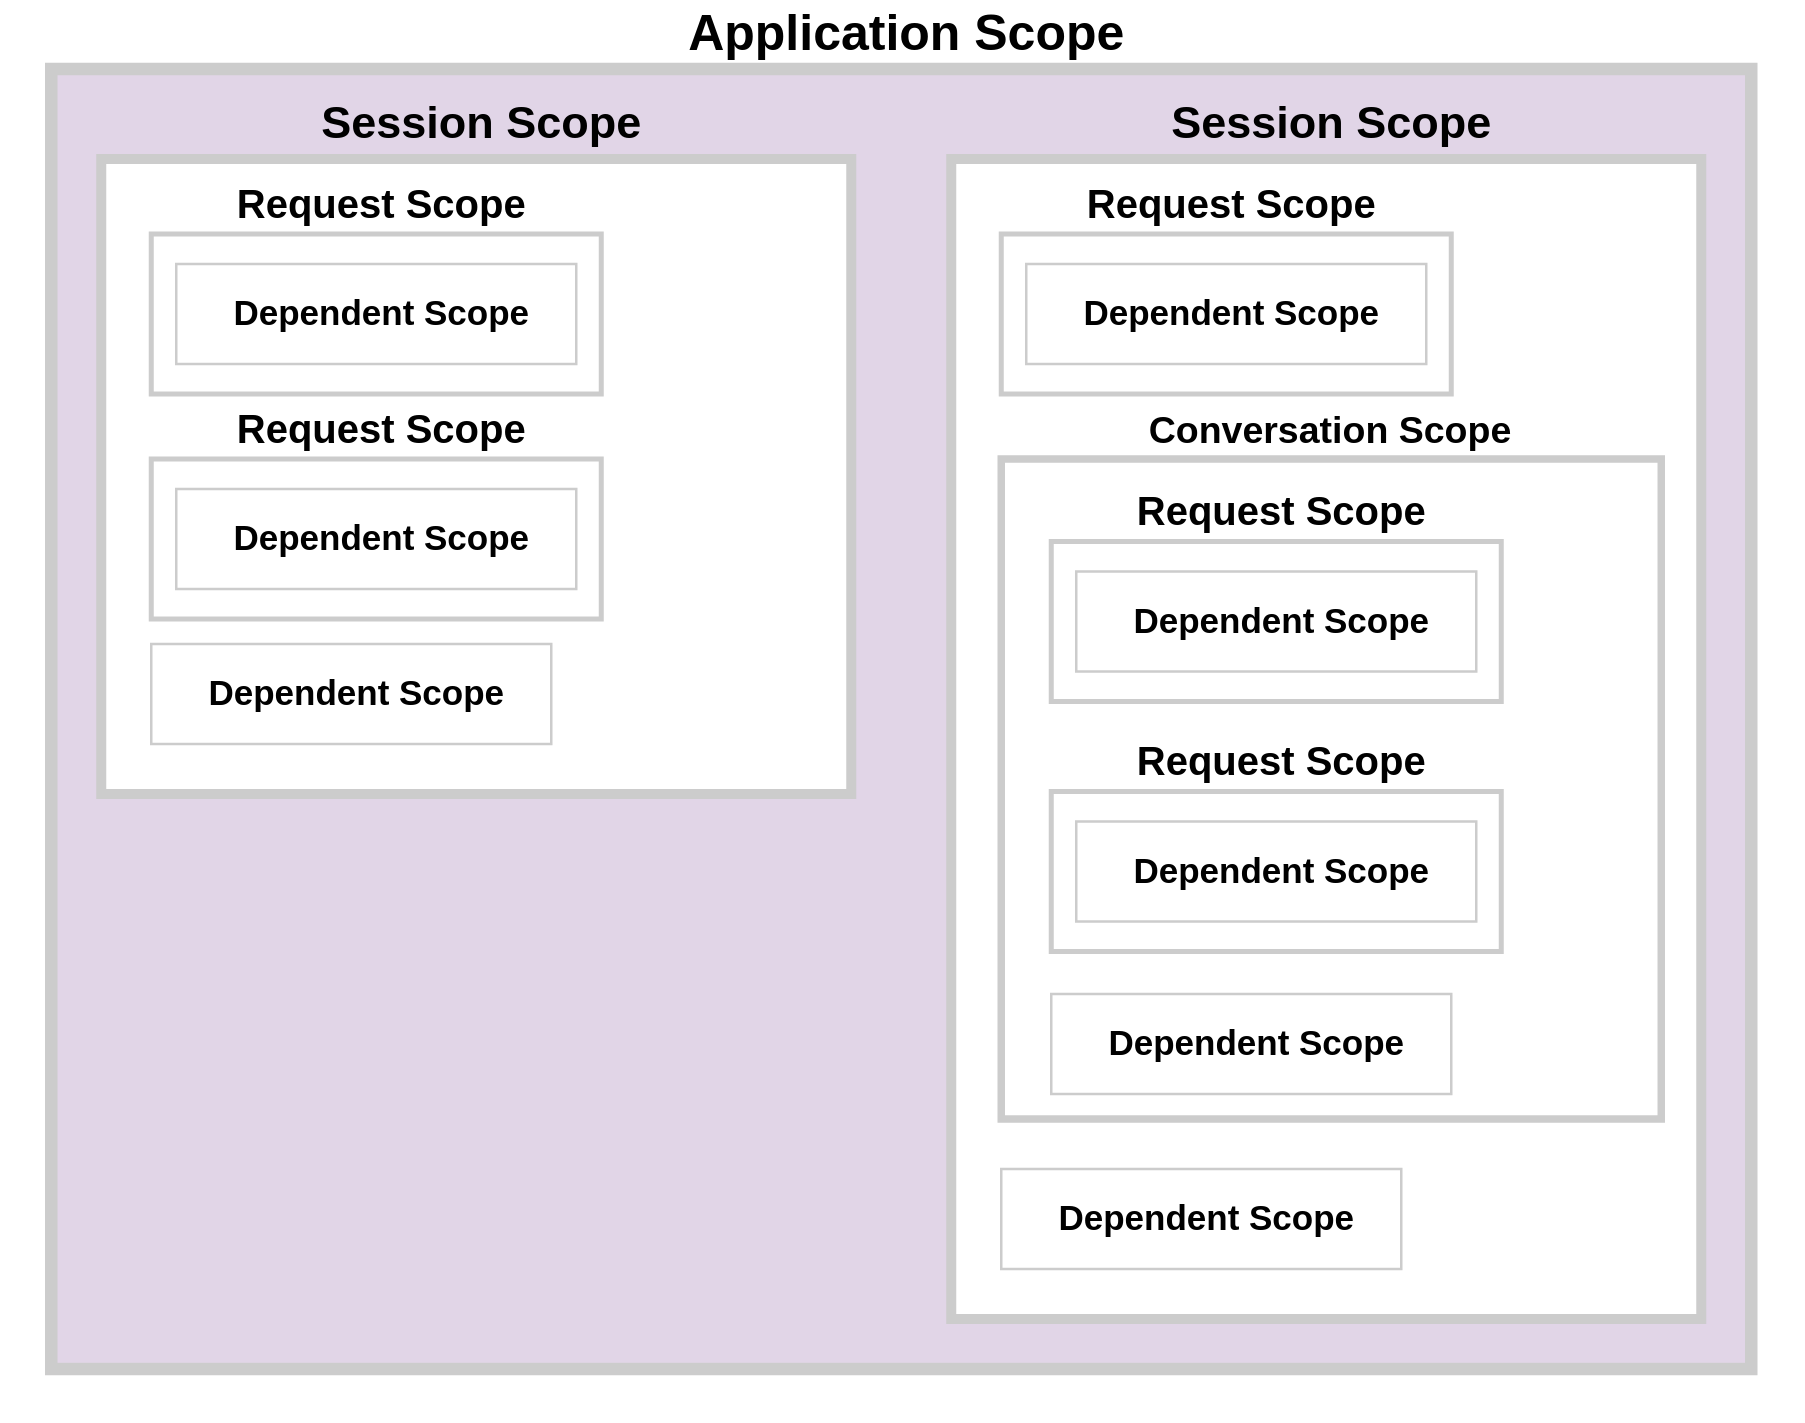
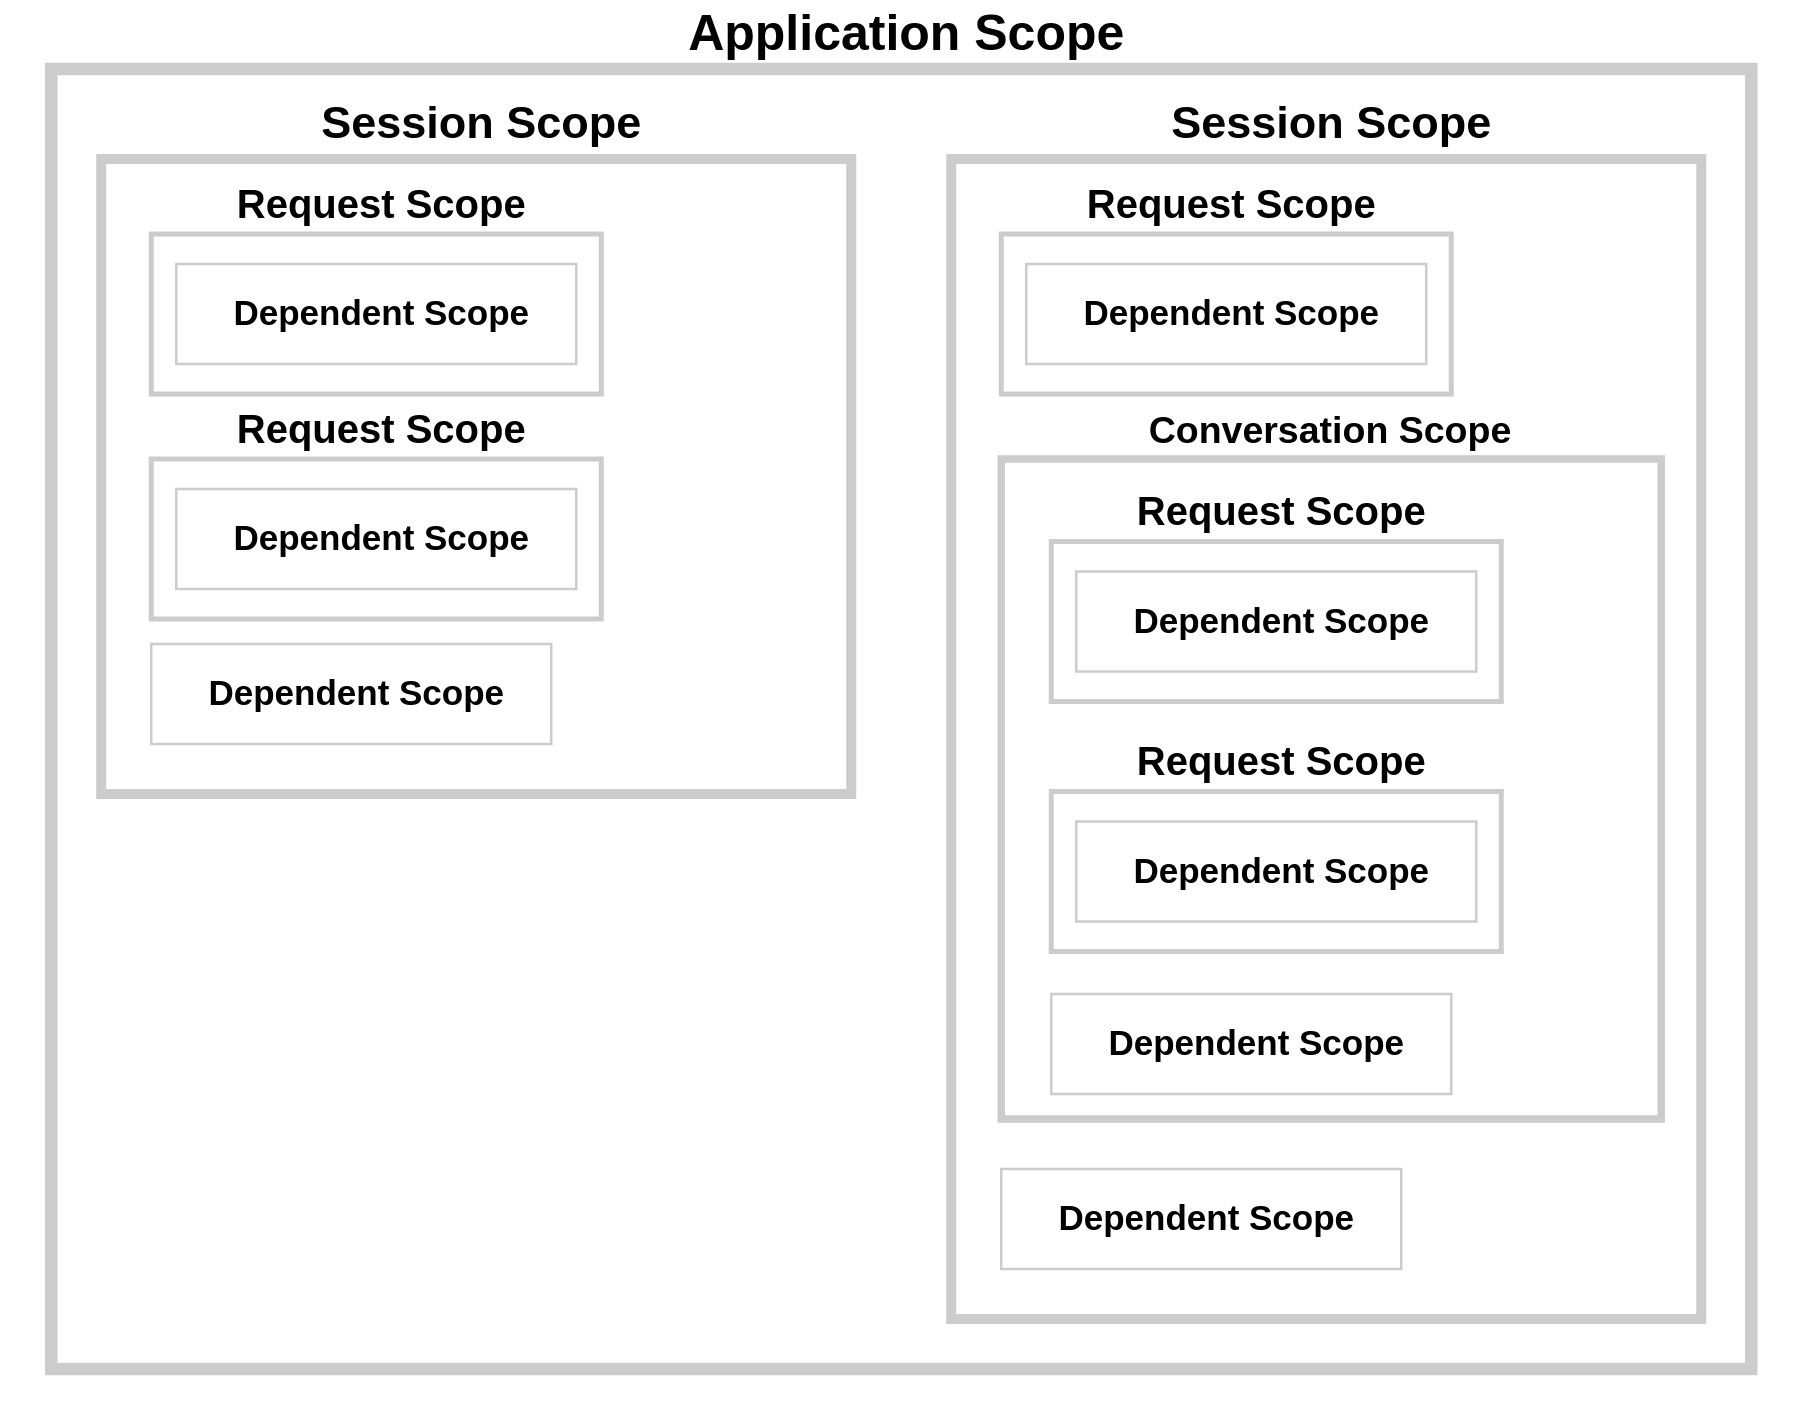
node "Application Scope": fillcolor #e1d5e7 -> #ffffff
